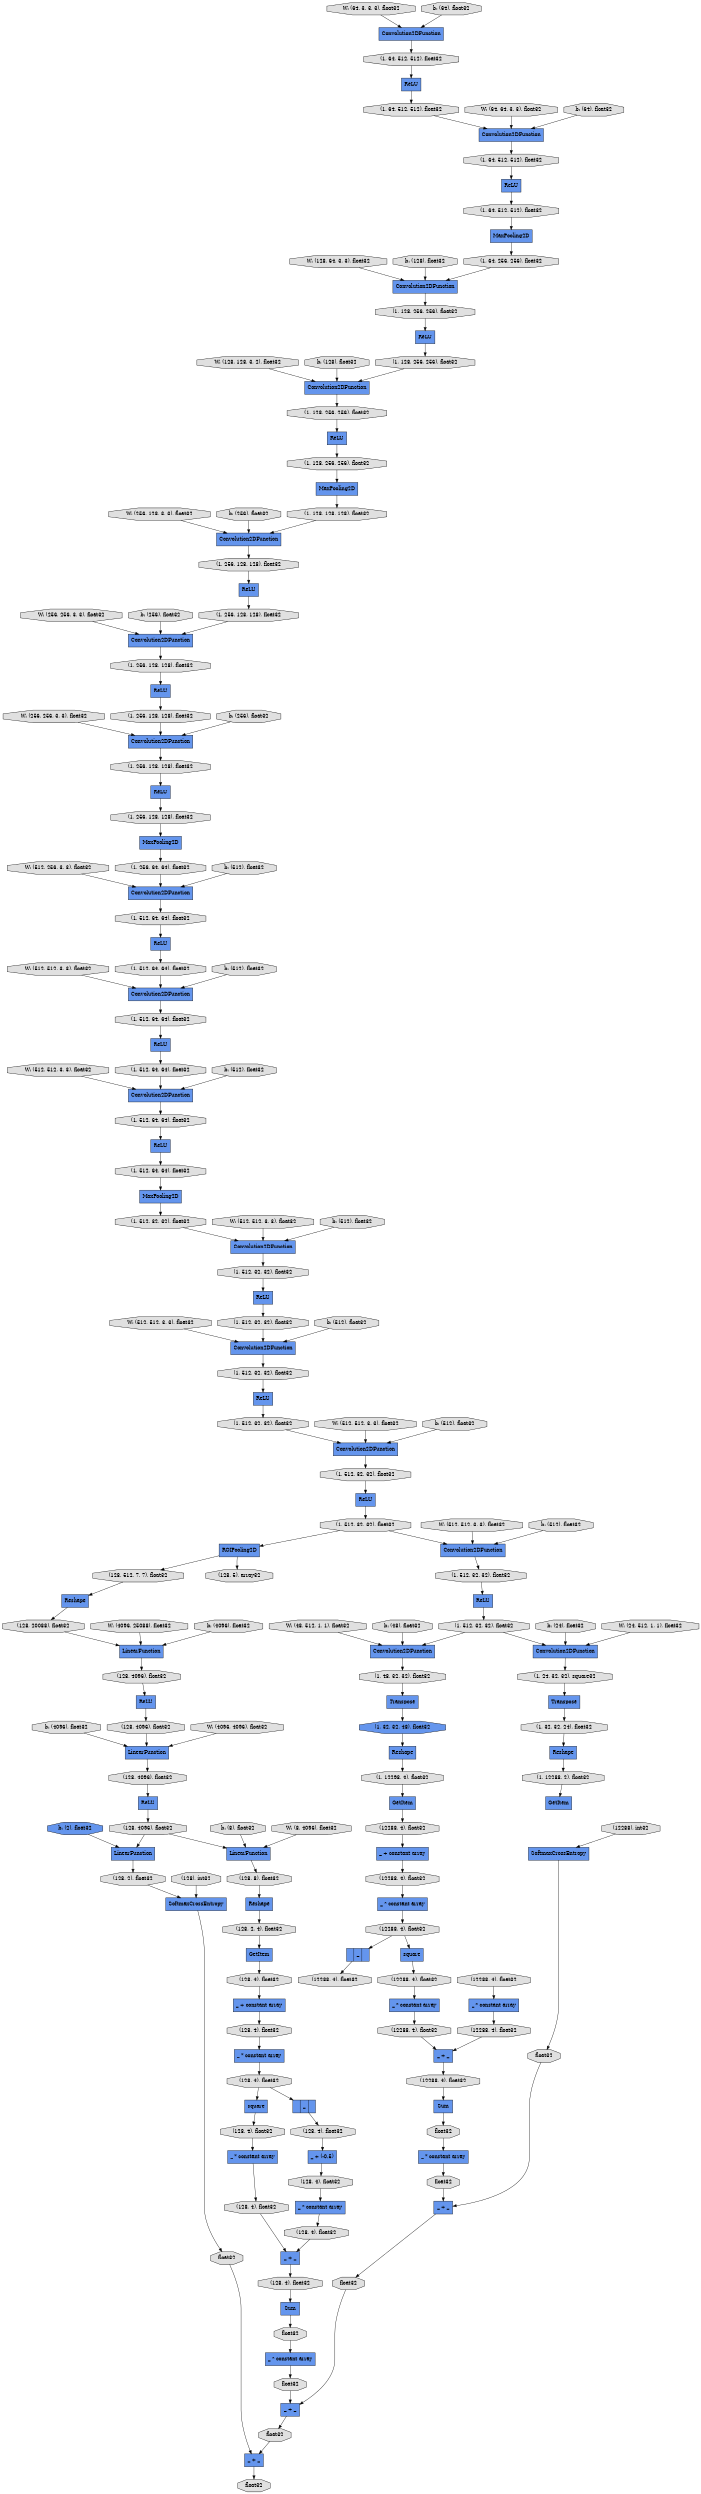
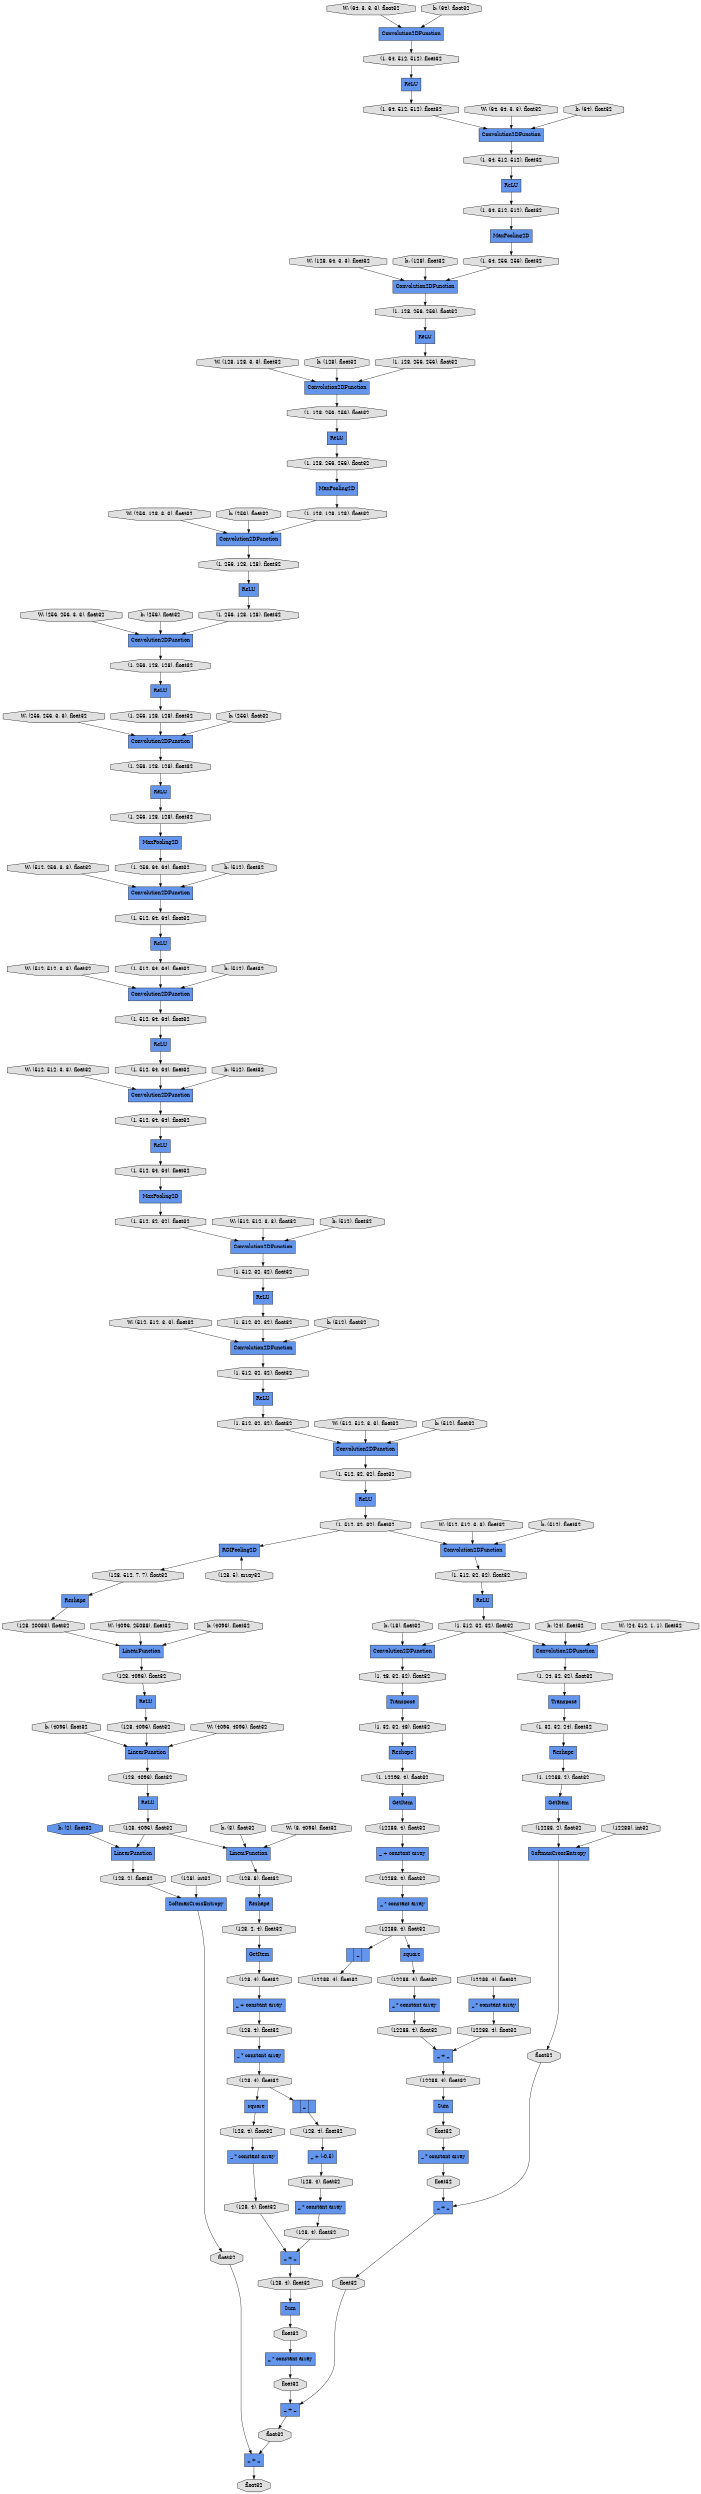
node "W: (128, 128, 3, 2), float32": label "W: (128, 128, 3, 2), float32" -> "W: (128, 128, 3, 3), float32"
edge "ROIPooling2D" -> "(128, 5), array32": reversed
node "W: (48, 512, 1, 1), float32": removed
node "b: (48), float32": label "b: (48), float32" -> "b: (18), float32"
node "(1, 24, 32, 32), square32": label "(1, 24, 32, 32), square32" -> "(1, 24, 32, 32), float32"
node "(1, 32, 32, 48), float32": fillcolor #6495ed -> #e0e0e0
node "(12288, 2), float32": added
